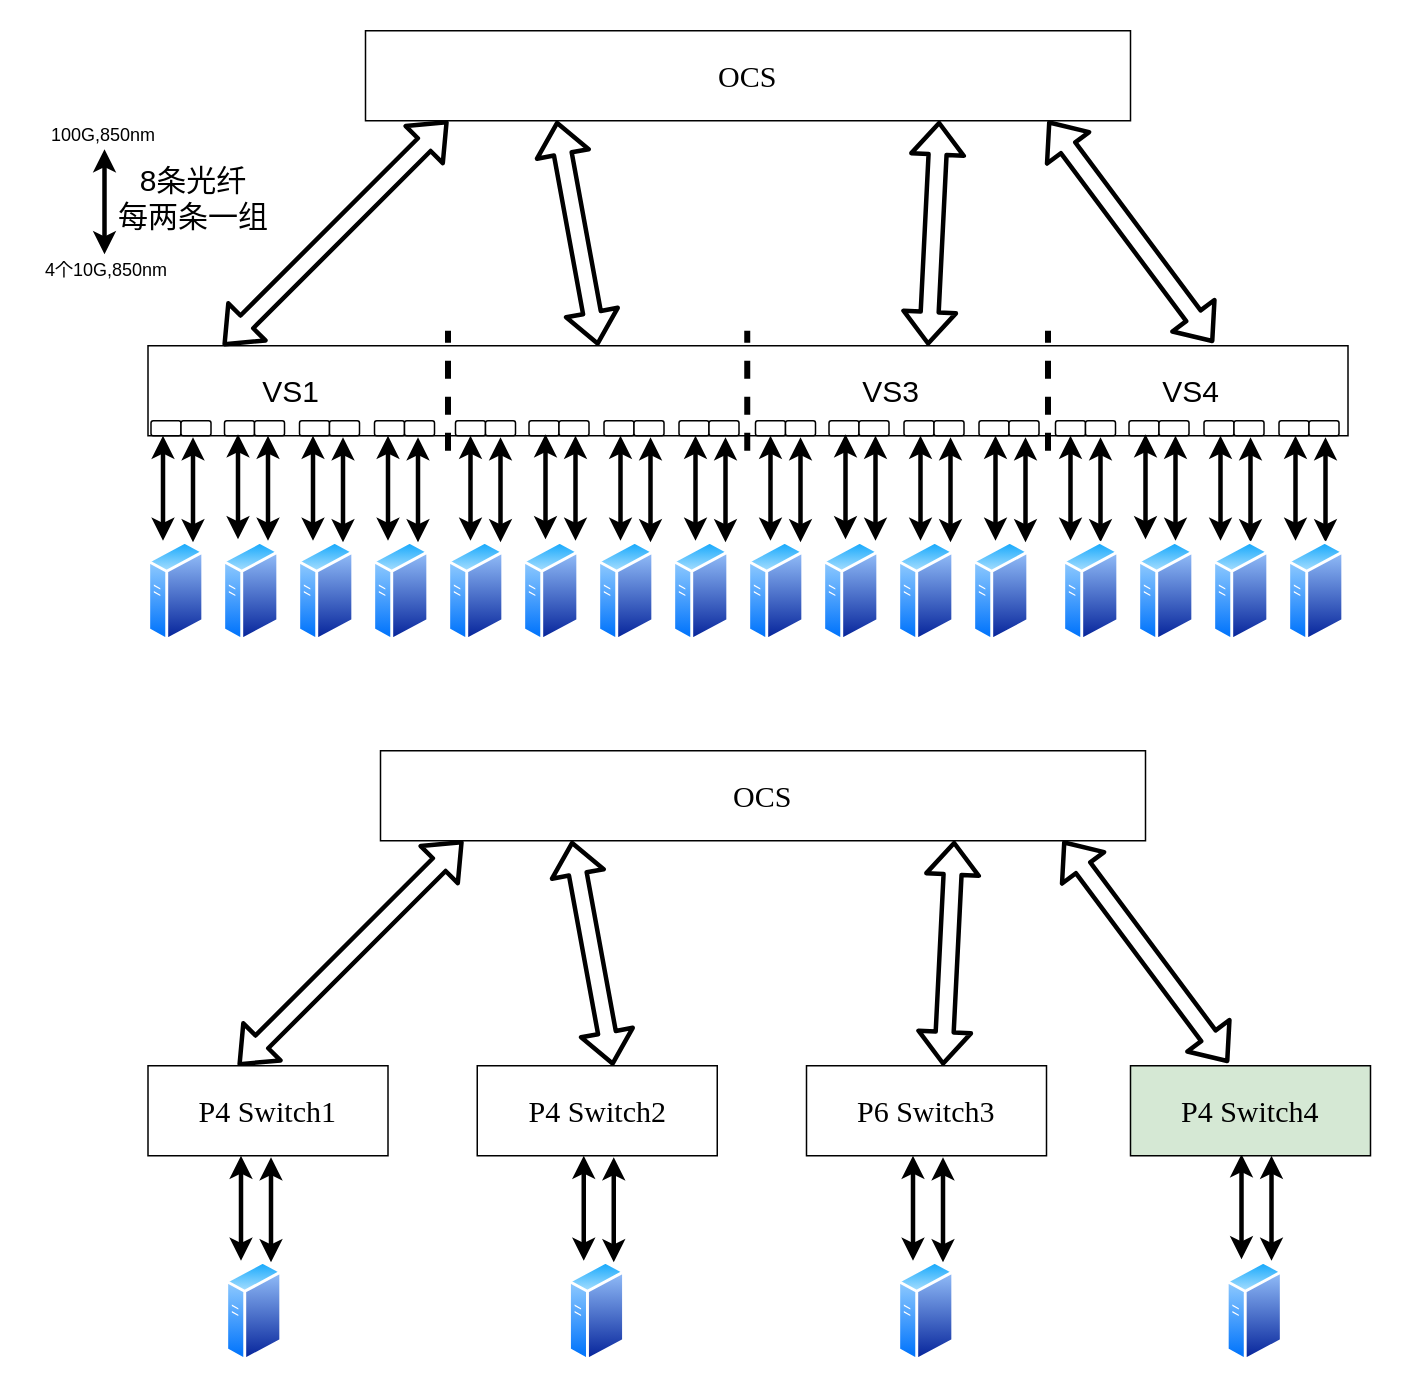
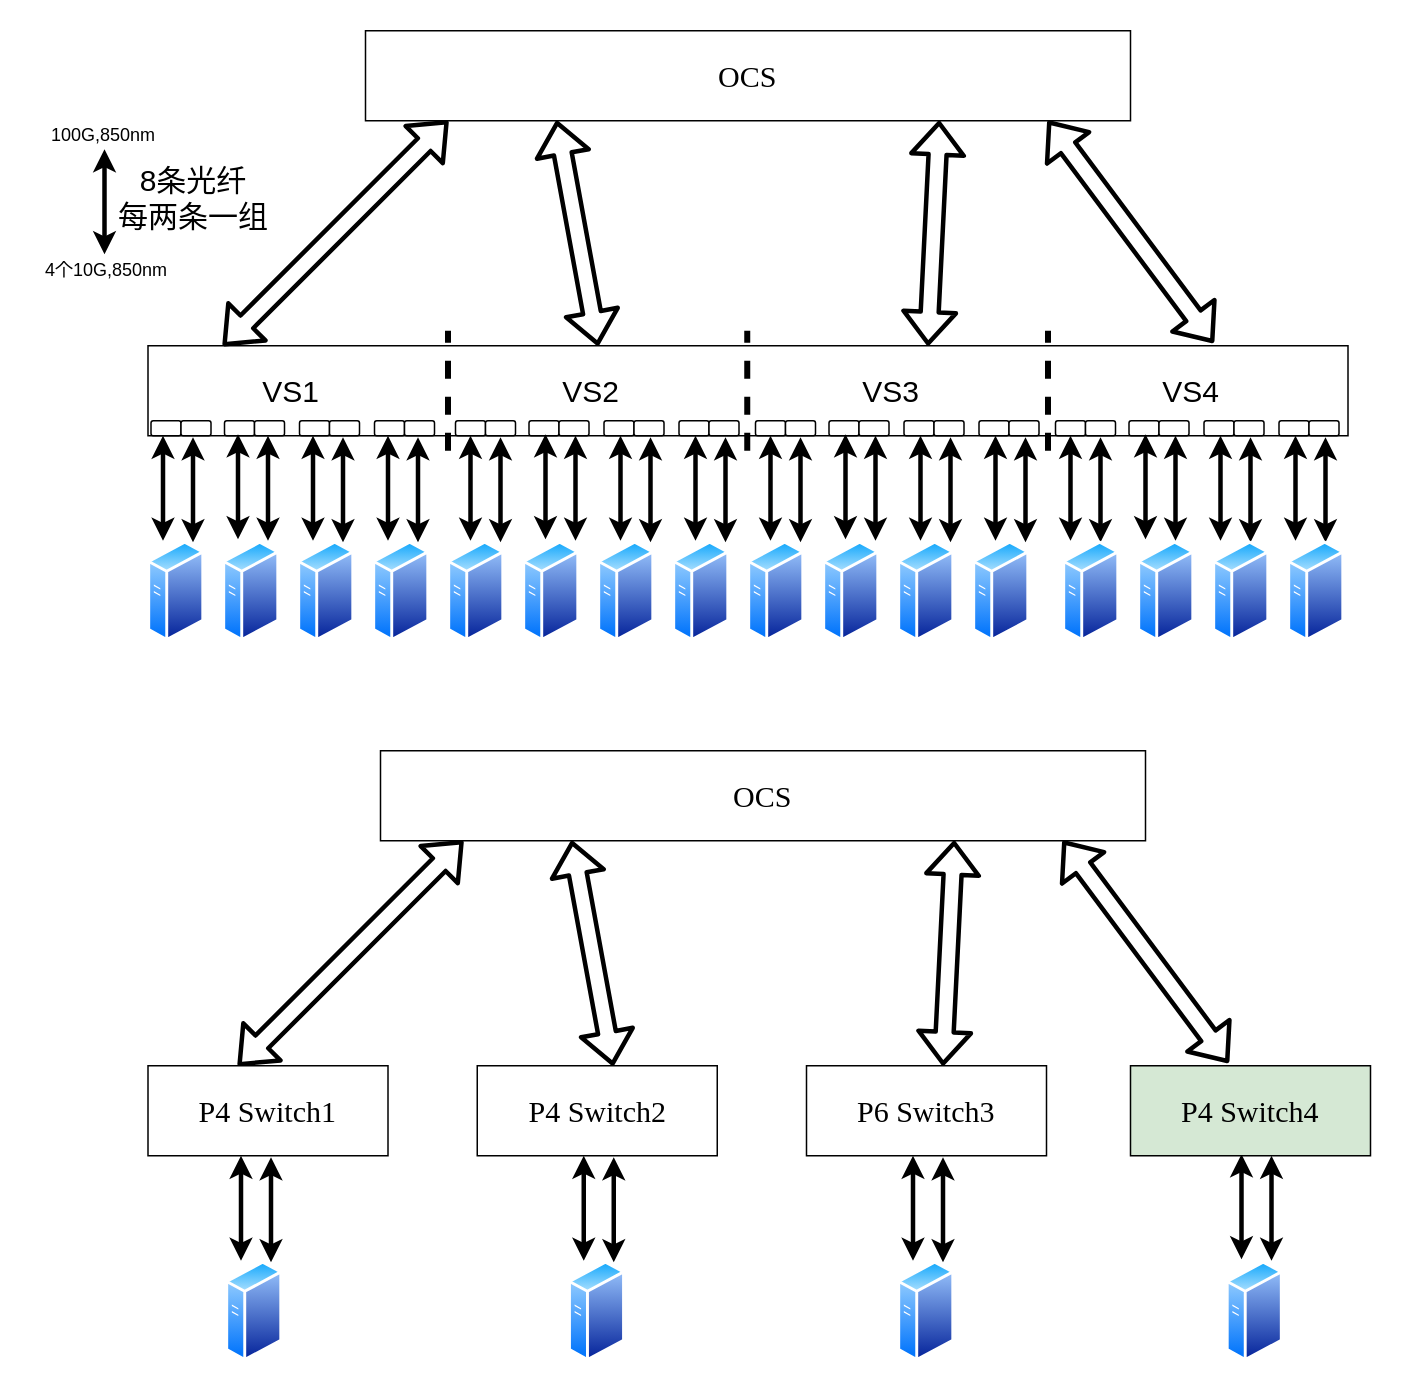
node "VS2": added
